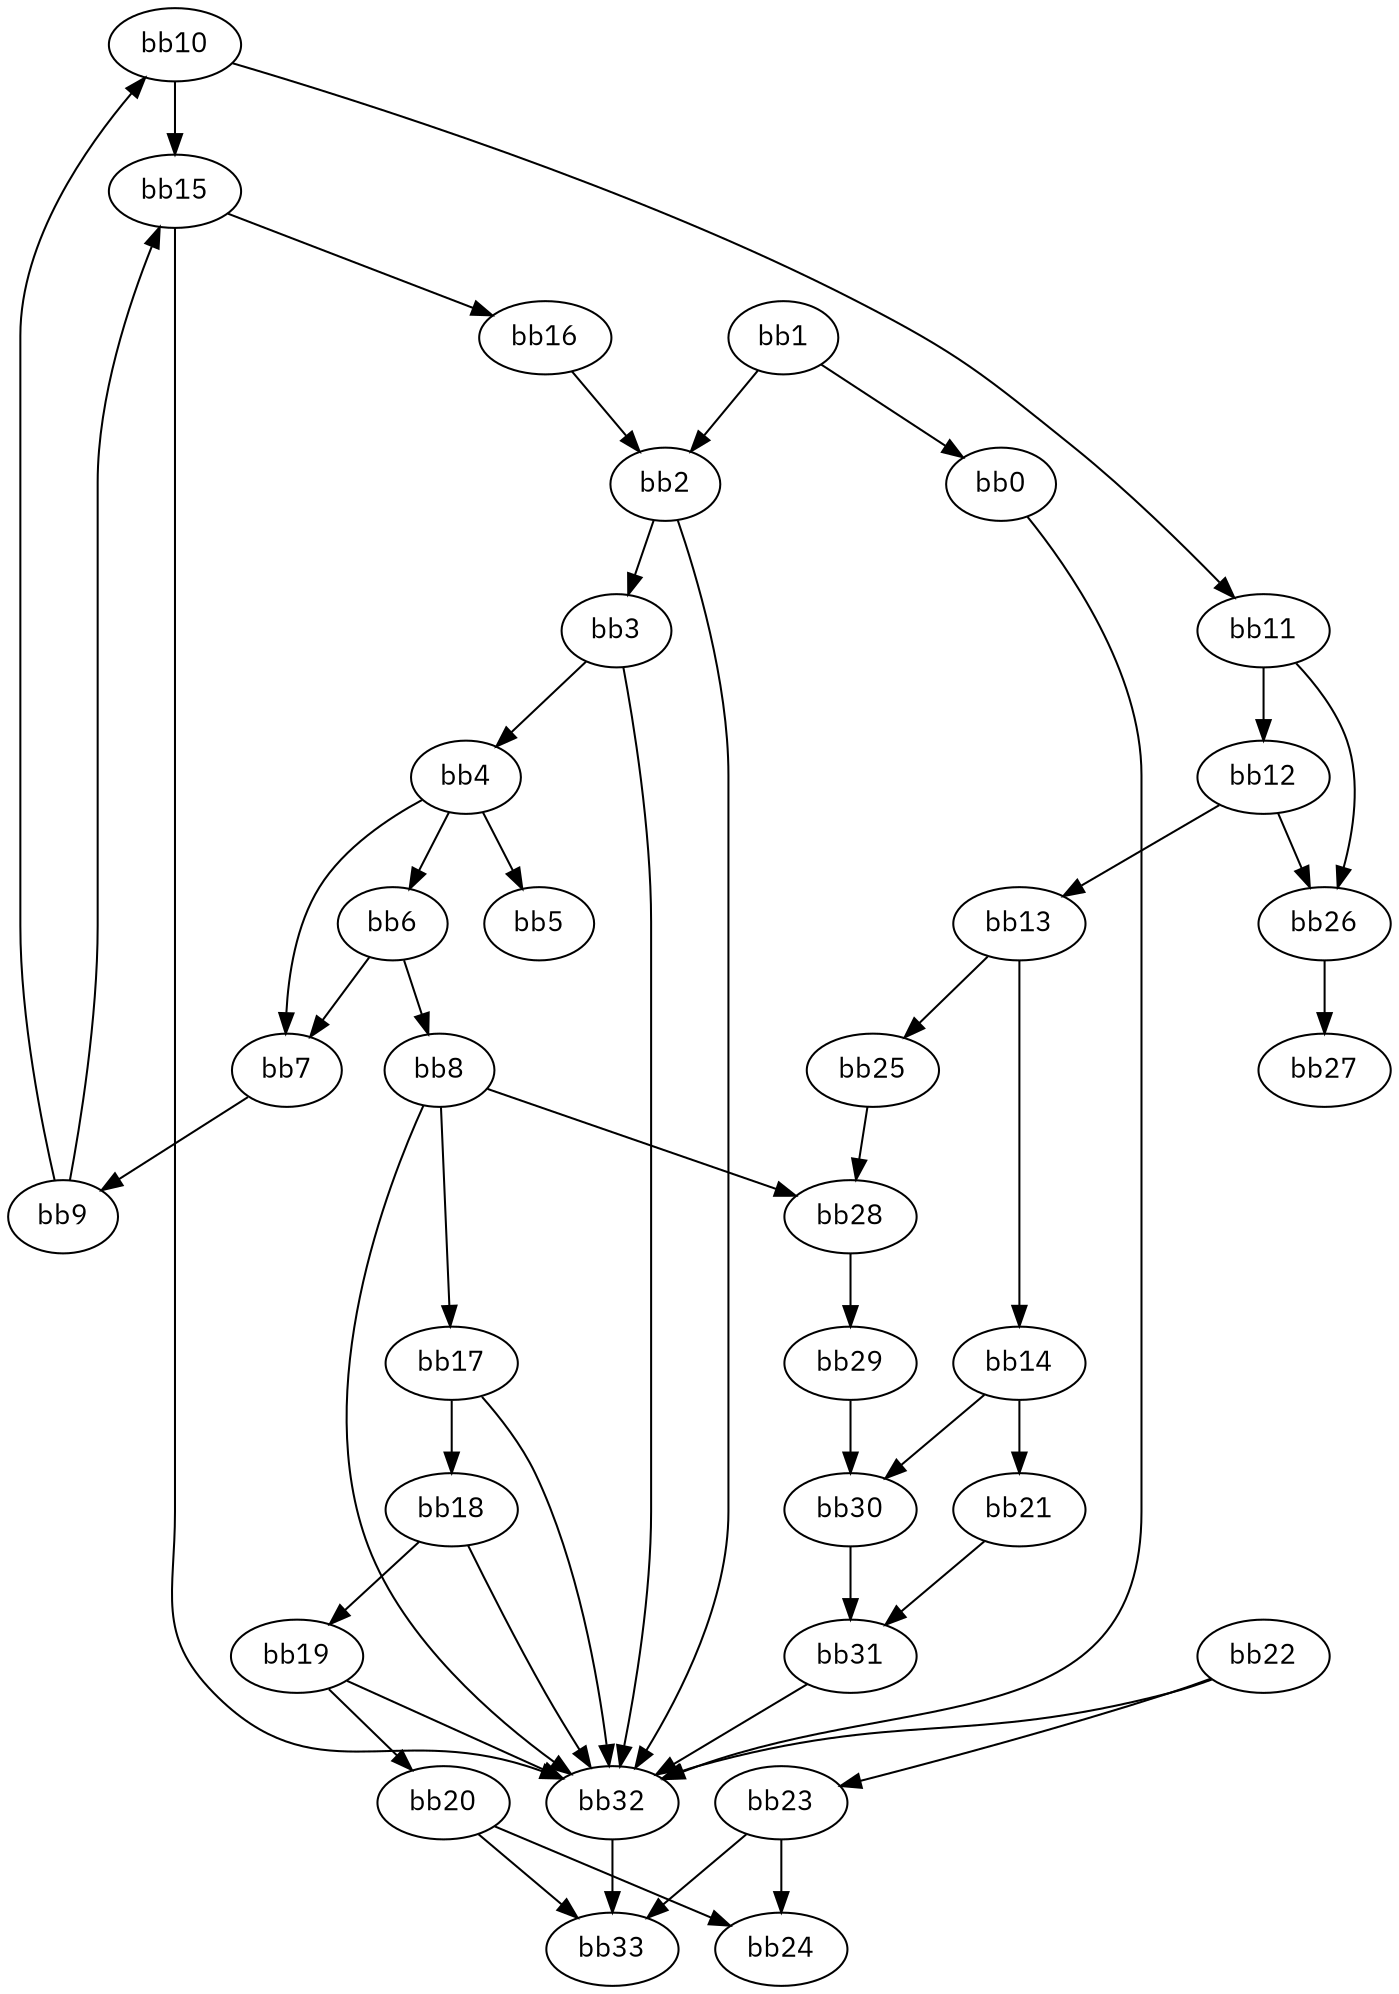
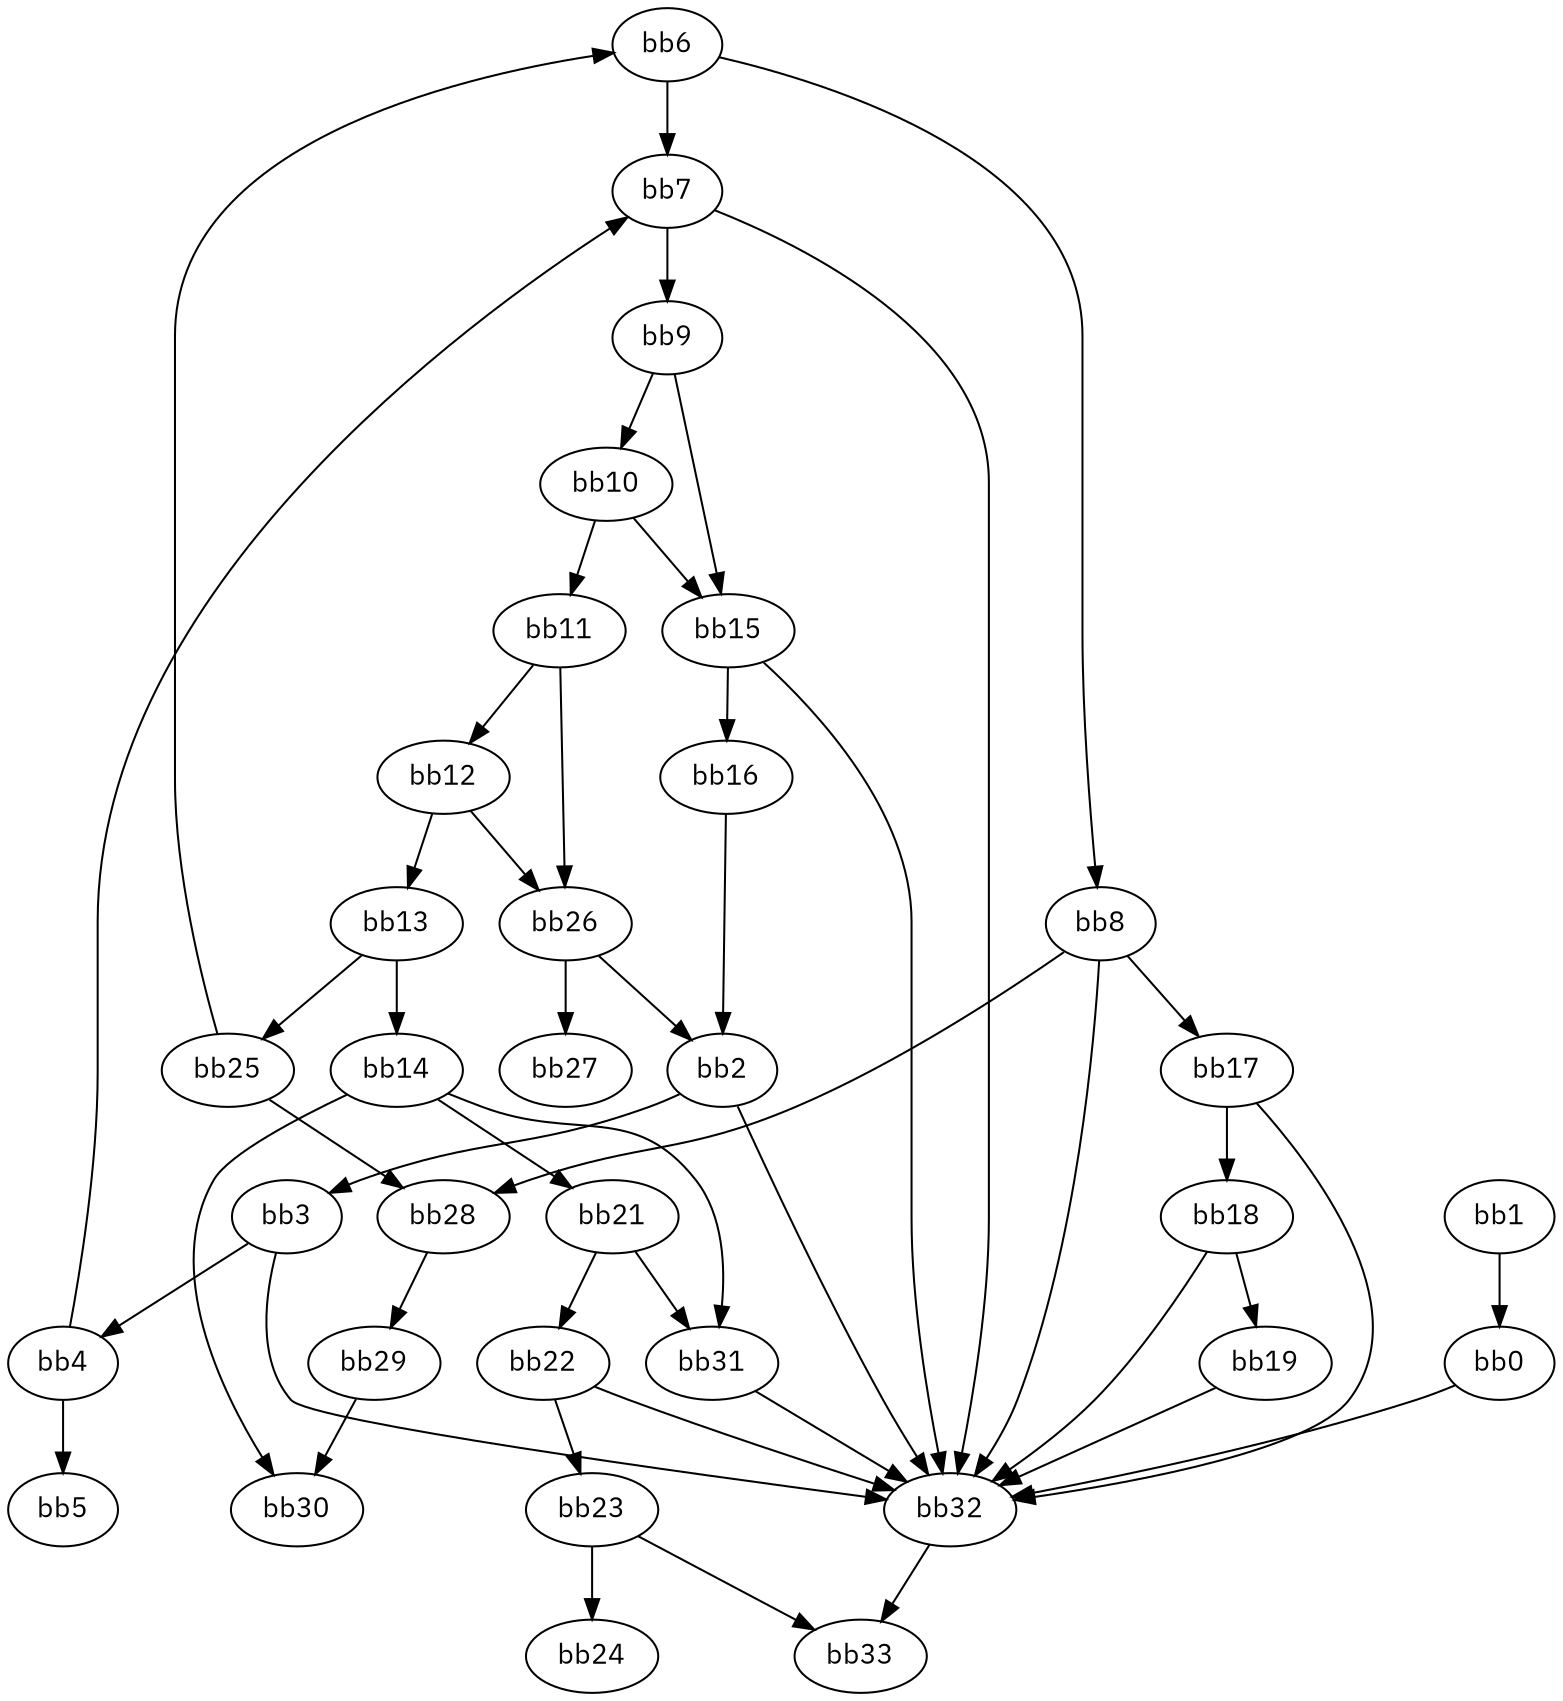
edge "bb1" -> "bb2": now "bb26" -> "bb2"
edge "bb7" -> "bb32": added
edge "bb4" -> "bb6": now "bb25" -> "bb6"
edge "bb21" -> "bb22": added
edge "bb30" -> "bb31": now "bb14" -> "bb31"
node "bb20": removed
